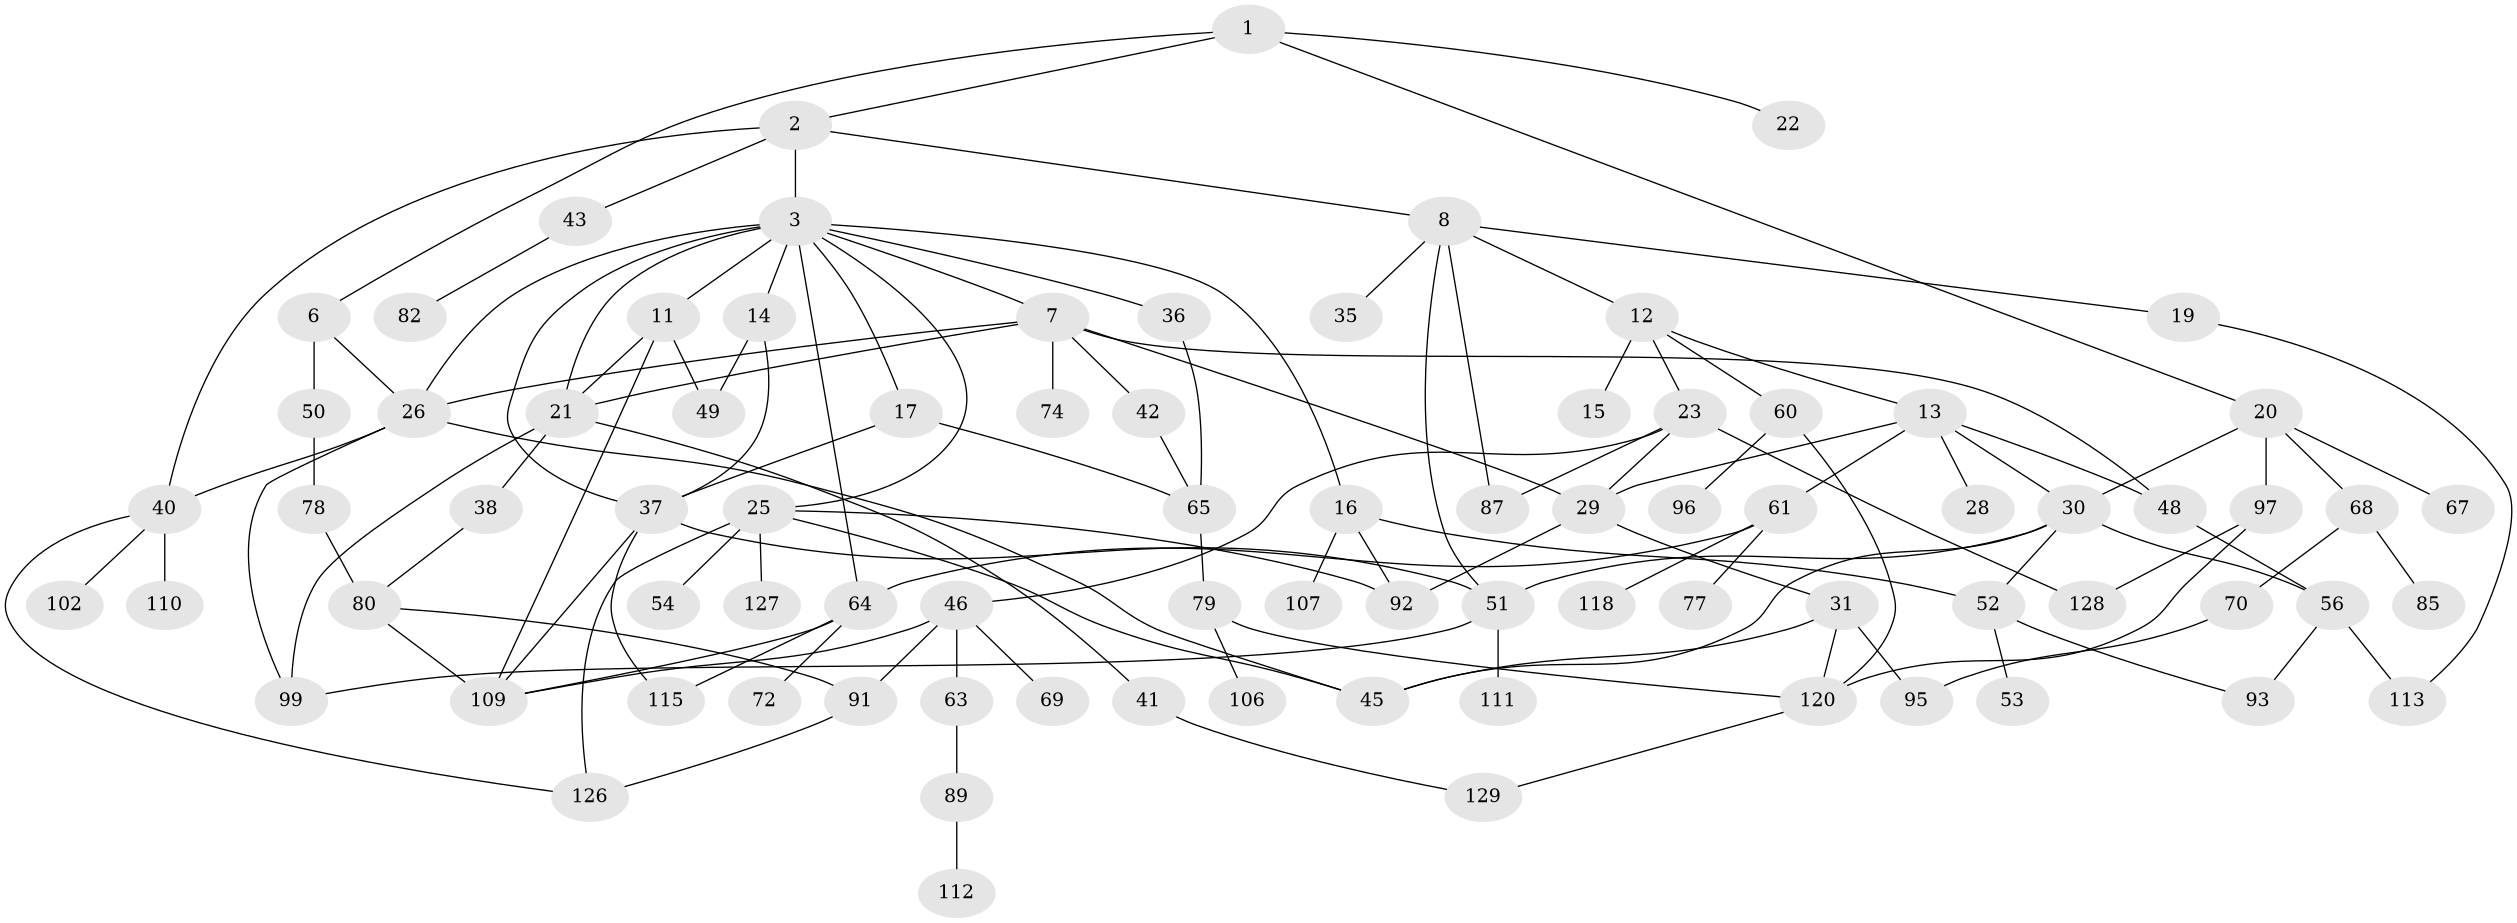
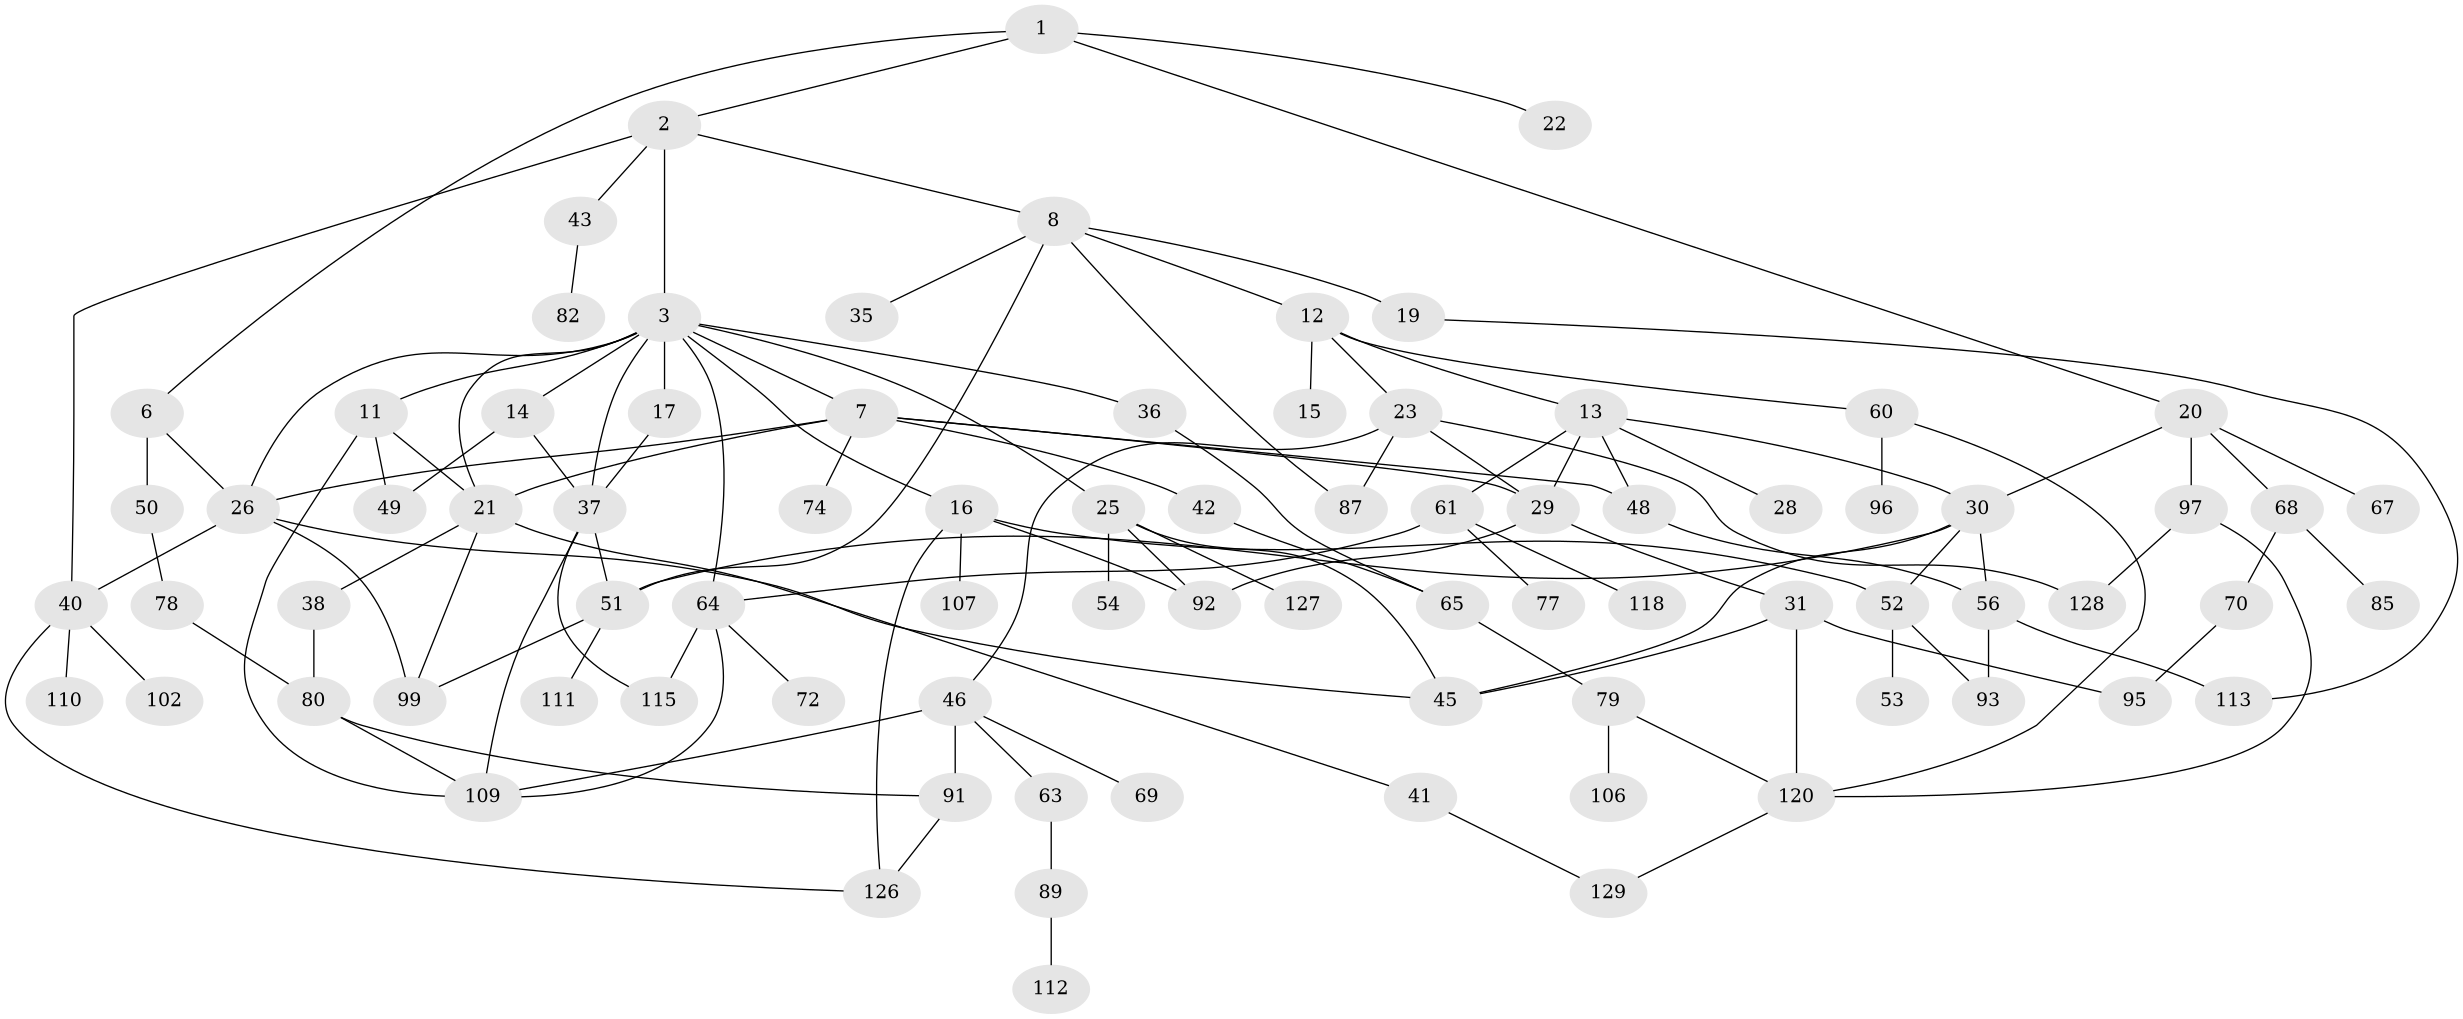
edge "17" -- "65": removed
edge "25" -- "126": now "16" -- "126"
